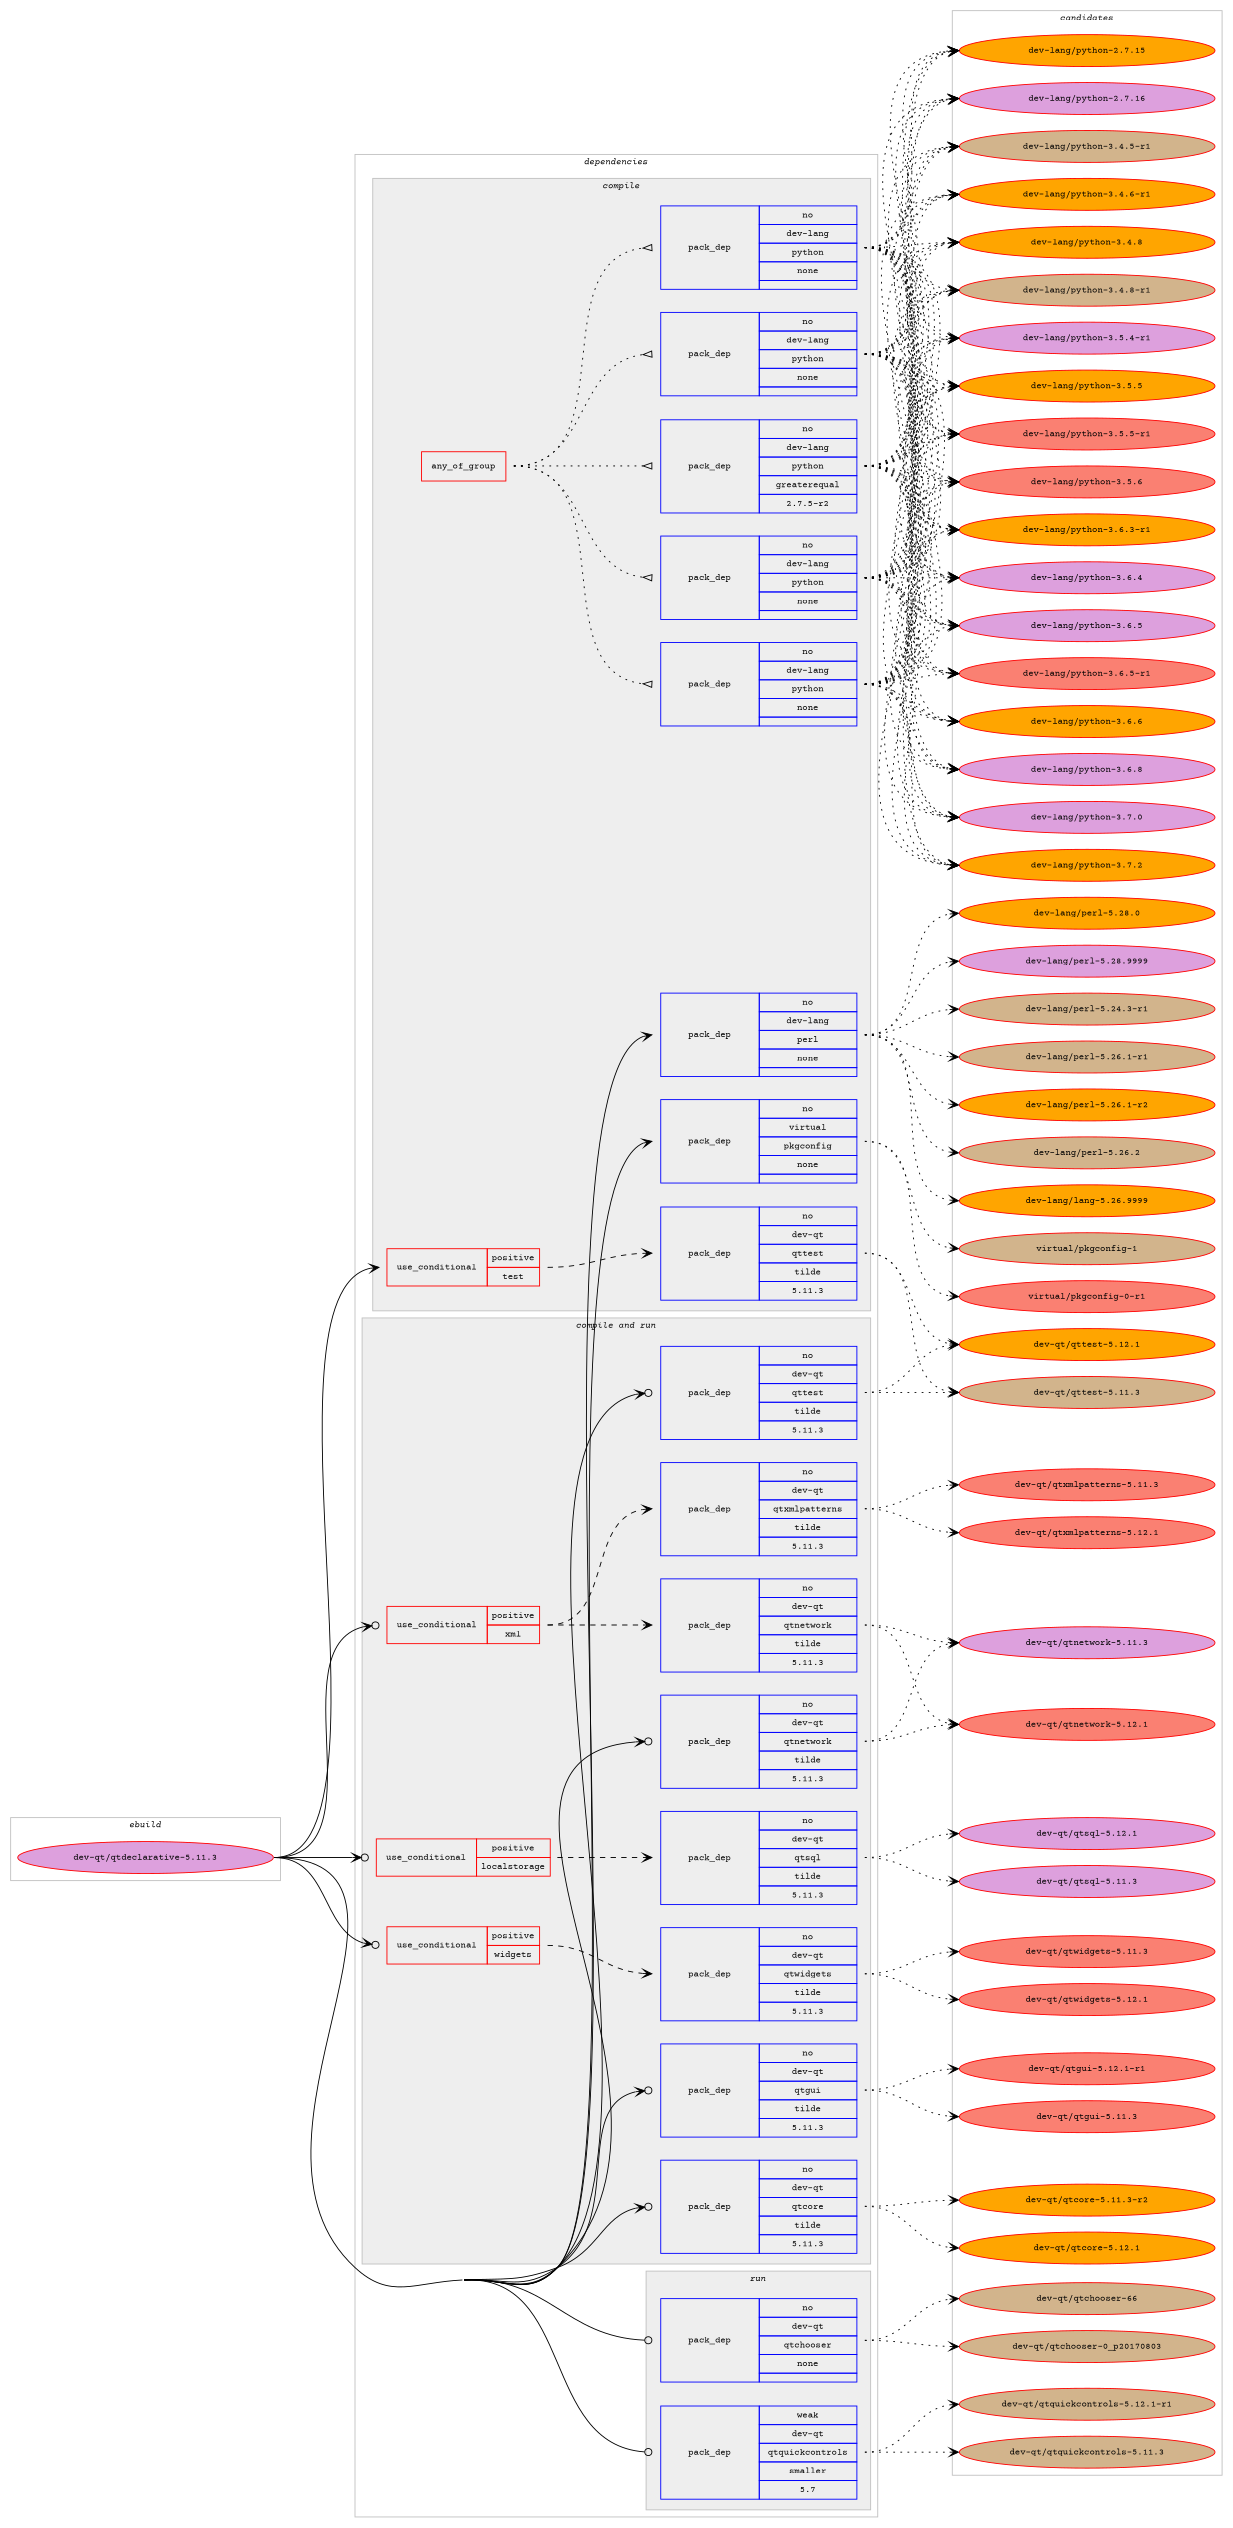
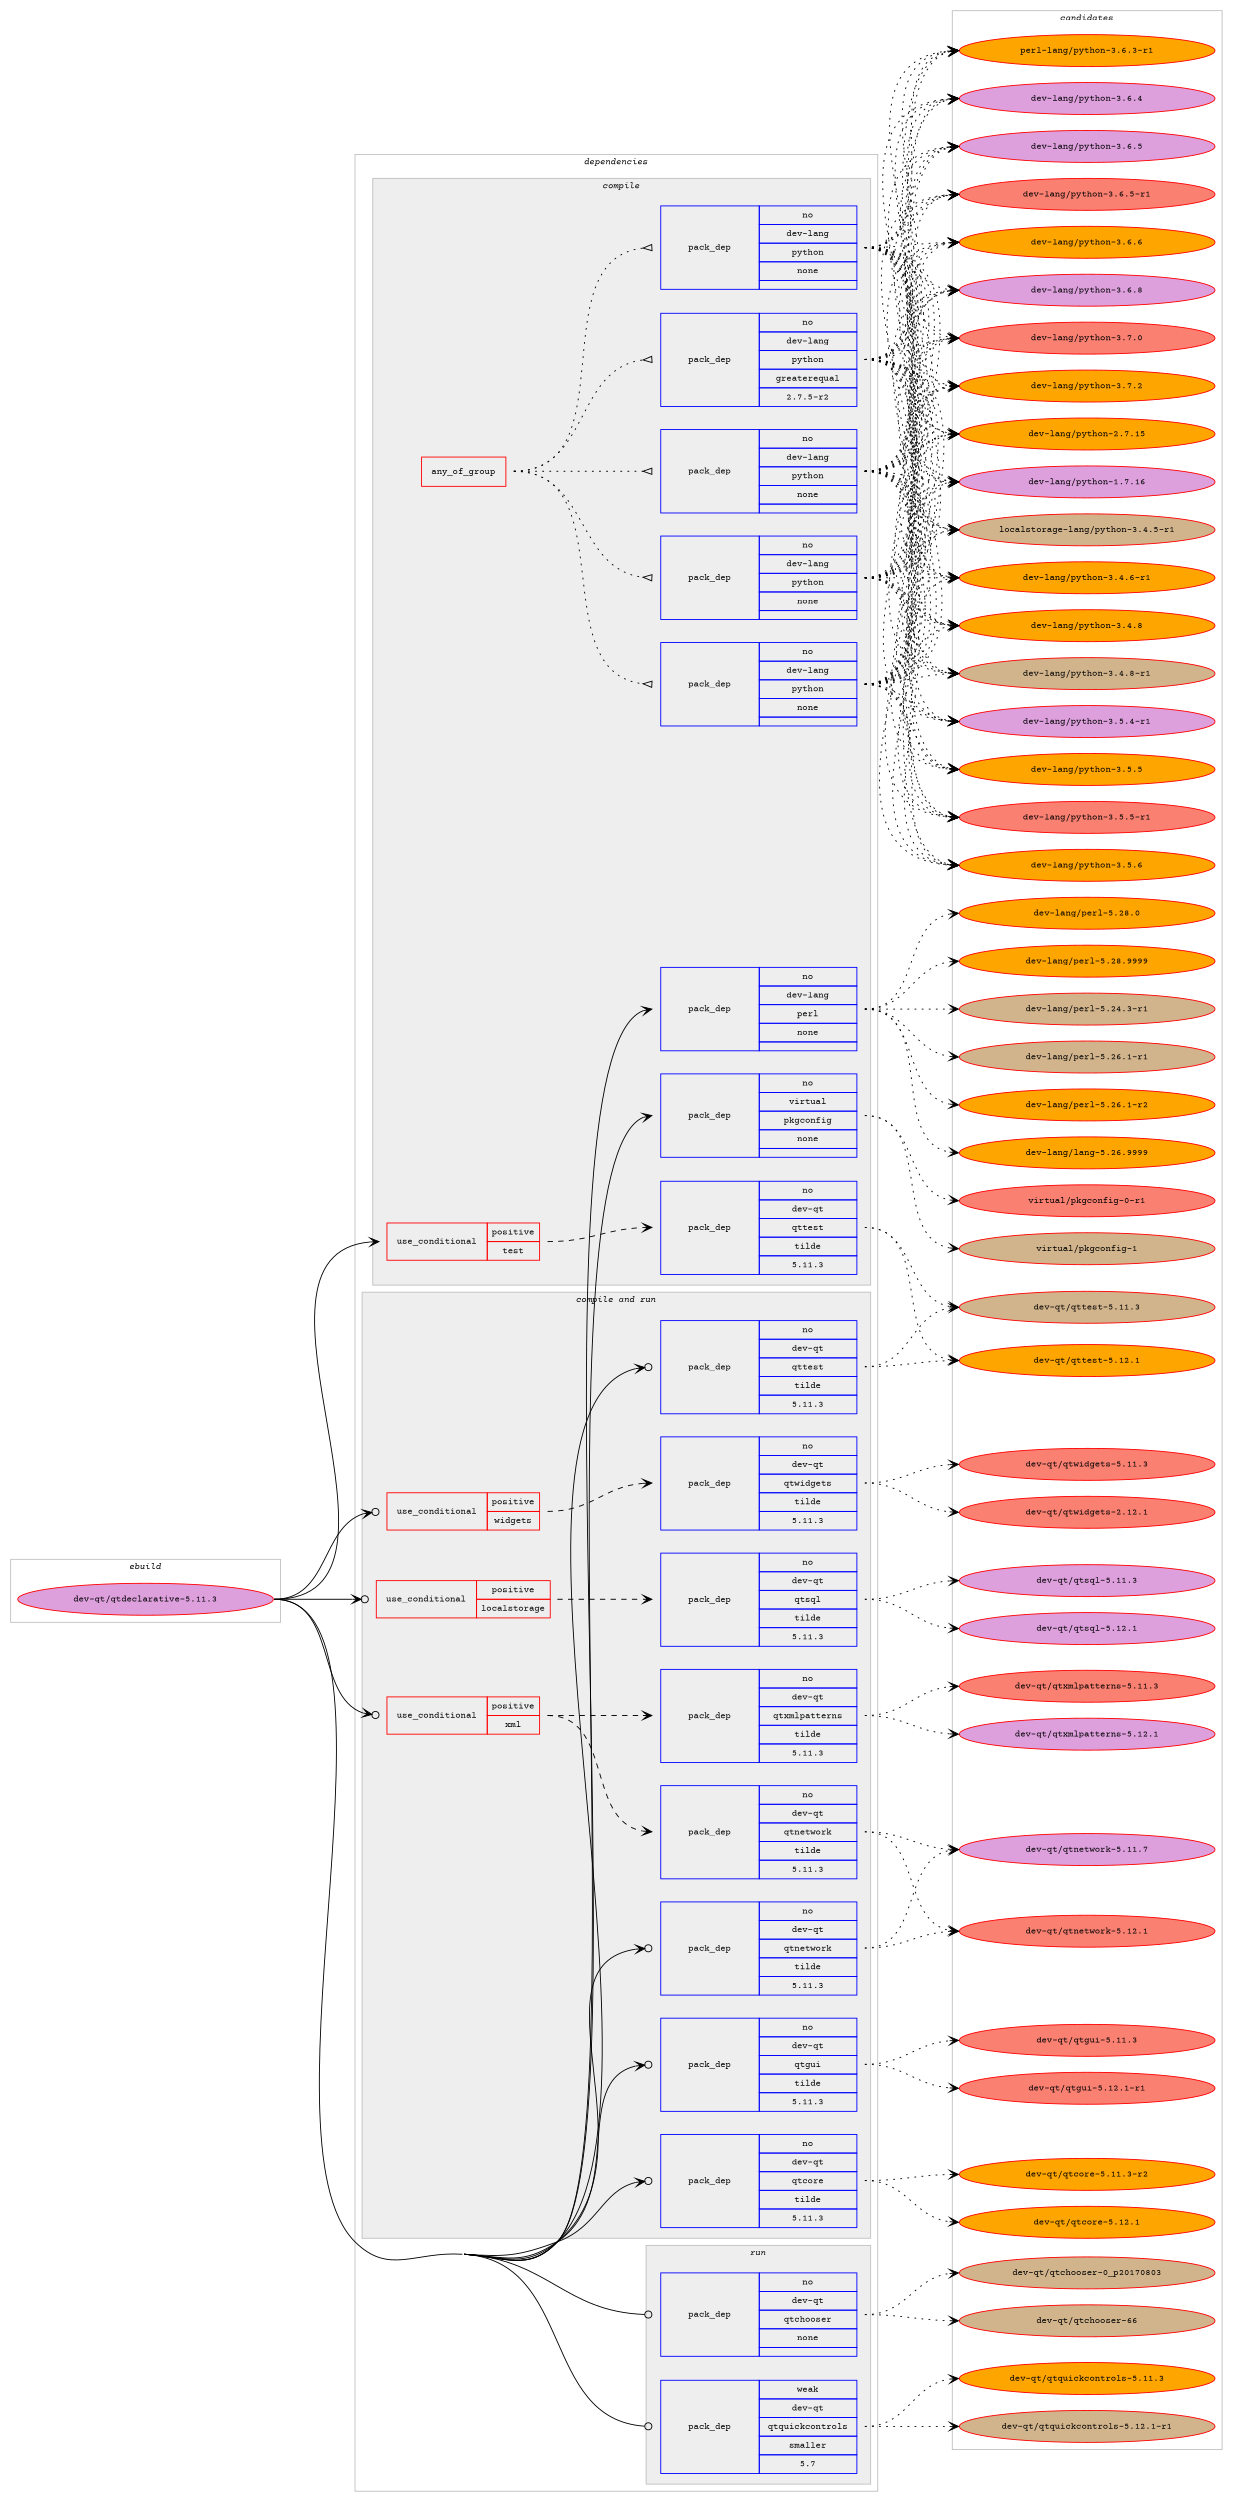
node "dev-lang/python-2.7.16": label "dev-lang/python-2.7.16" -> "dev-lang/python-1.7.16"
node "dev-lang/python-3.4.5-r1": label "dev-lang/python-3.4.5-r1" -> "localstorage-lang/python-3.4.5-r1"
node "dev-lang/python-3.5.6": fillcolor salmon -> orange
node "dev-lang/python-3.6.3-r1": label "dev-lang/python-3.6.3-r1" -> "perl-lang/python-3.6.3-r1"
node "dev-lang/python-3.7.0": fillcolor plum -> salmon
node "dev-lang/perl-5.28.9999": fillcolor plum -> orange
node "dev-lang/perl-5.26.2": removed
node "dev-qt/qtxmlpatterns-5.12.1": fillcolor salmon -> plum
node "dev-qt/qtnetwork-5.11.3": label "dev-qt/qtnetwork-5.11.3" -> "dev-qt/qtnetwork-5.11.7"
node "dev-qt/qtwidgets-5.12.1": label "dev-qt/qtwidgets-5.12.1" -> "dev-qt/qtwidgets-2.12.1"
node "dev-qt/qtquickcontrols-5.11.3": fillcolor tan -> orange
